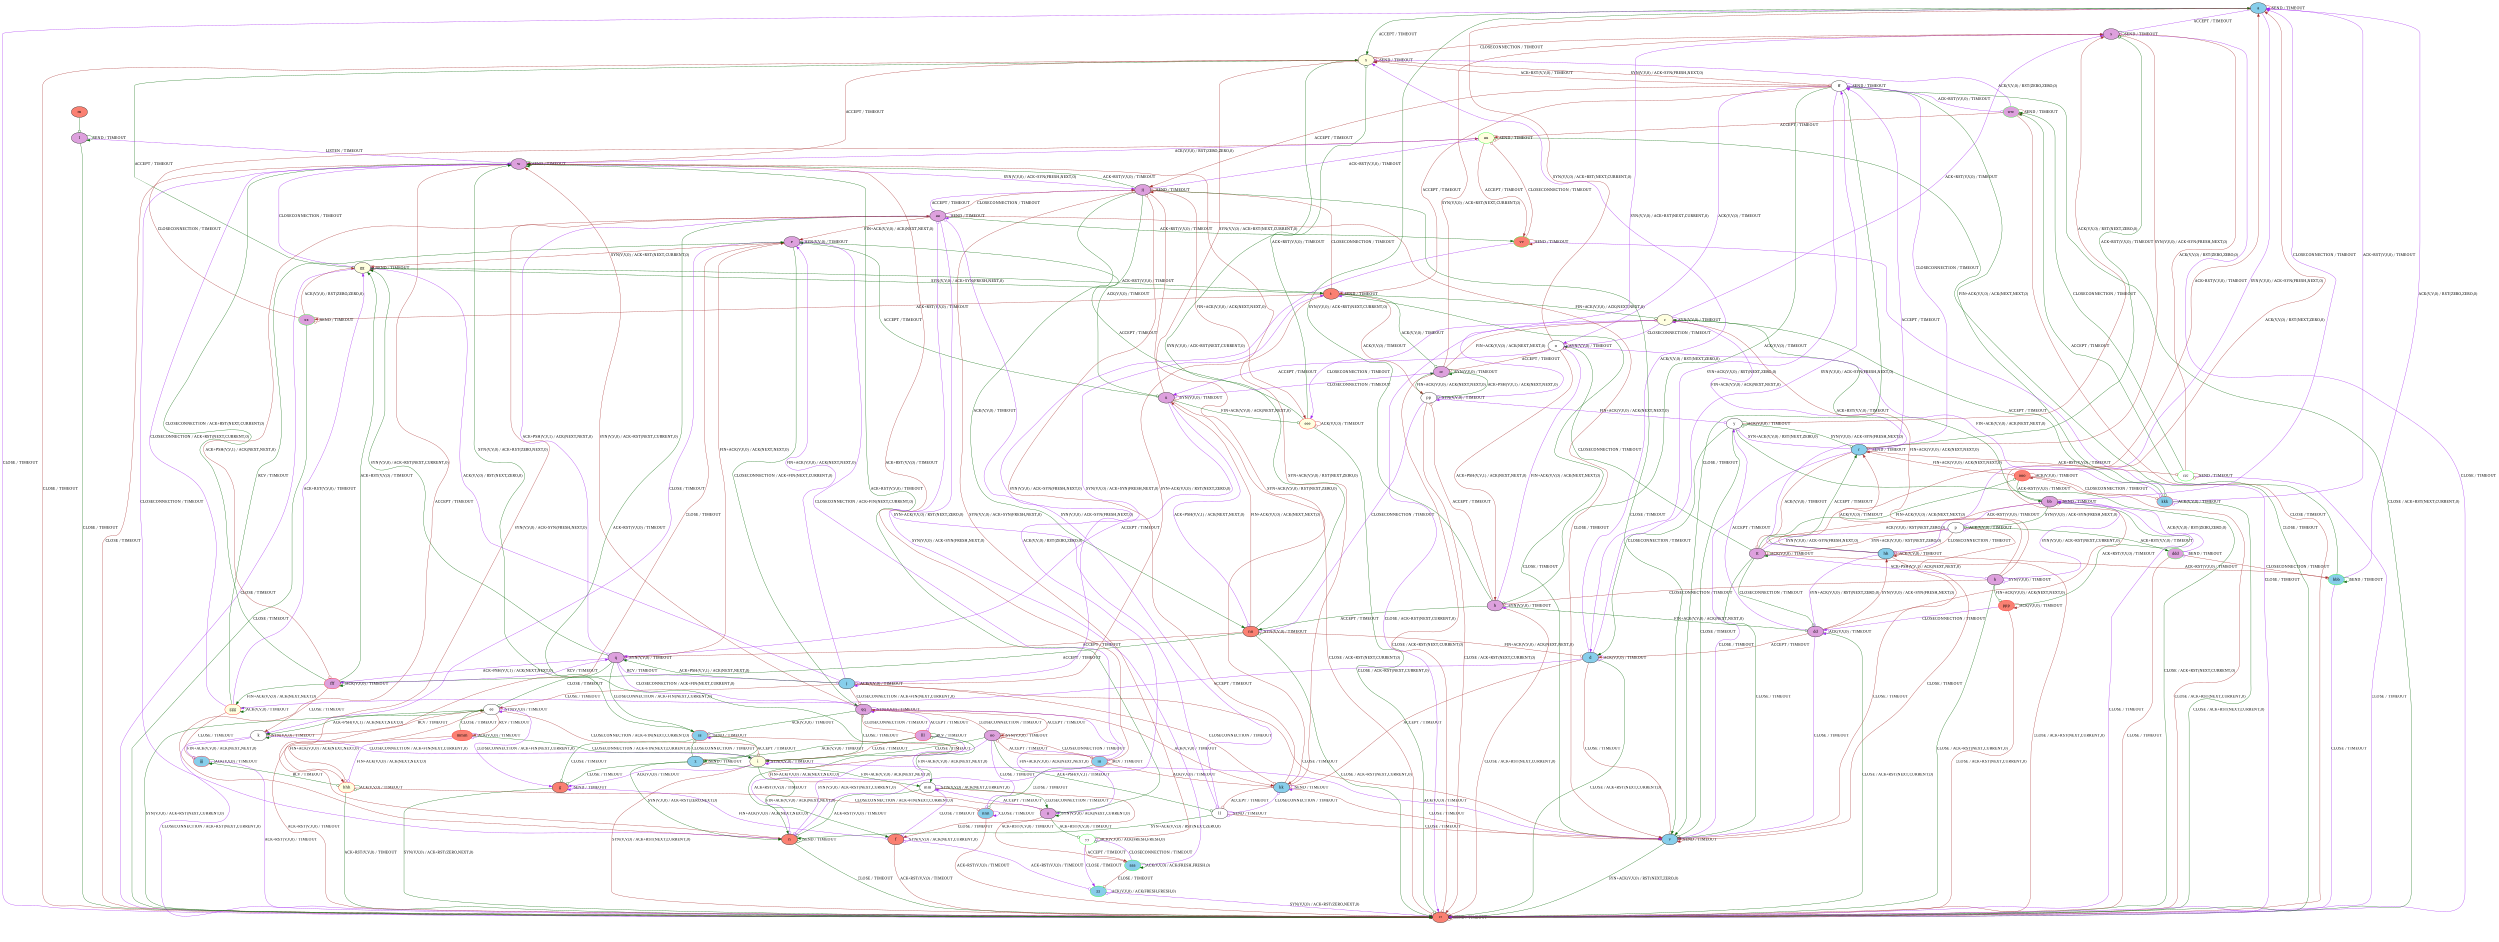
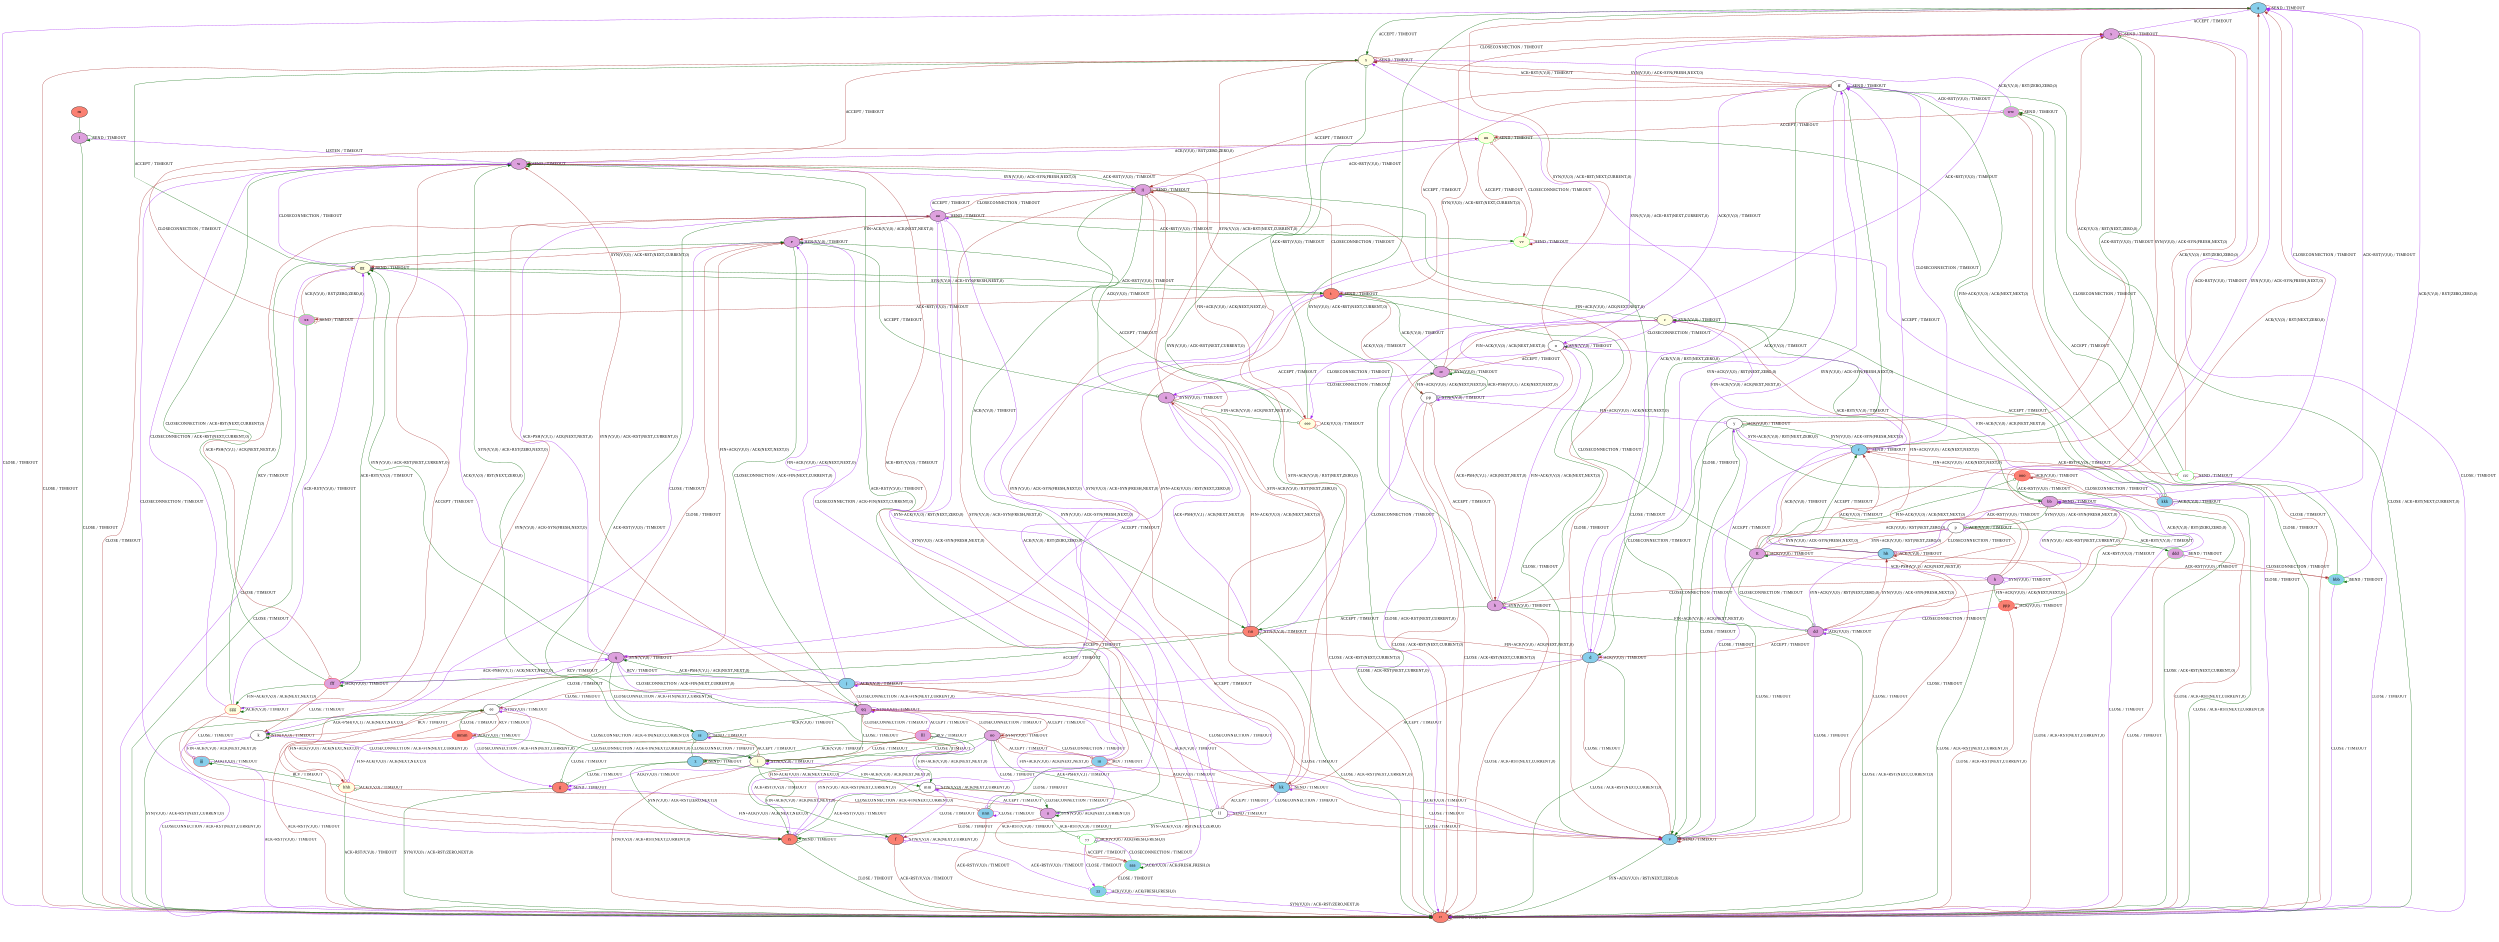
node "vv": fillcolor salmon -> lightyellow
node "ss": color red -> black
